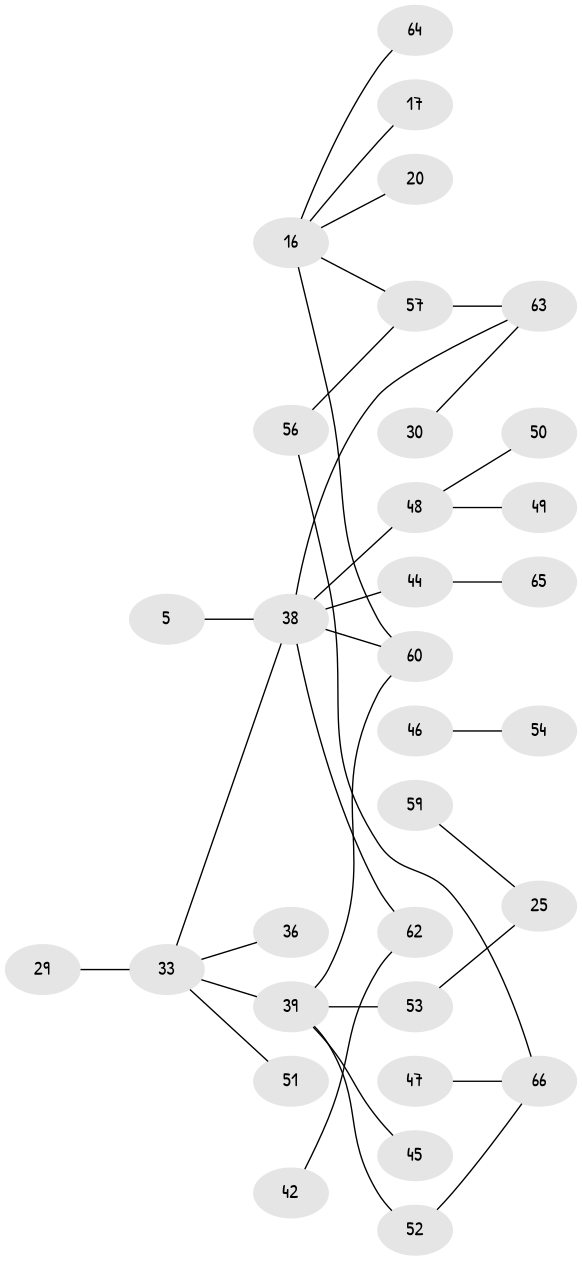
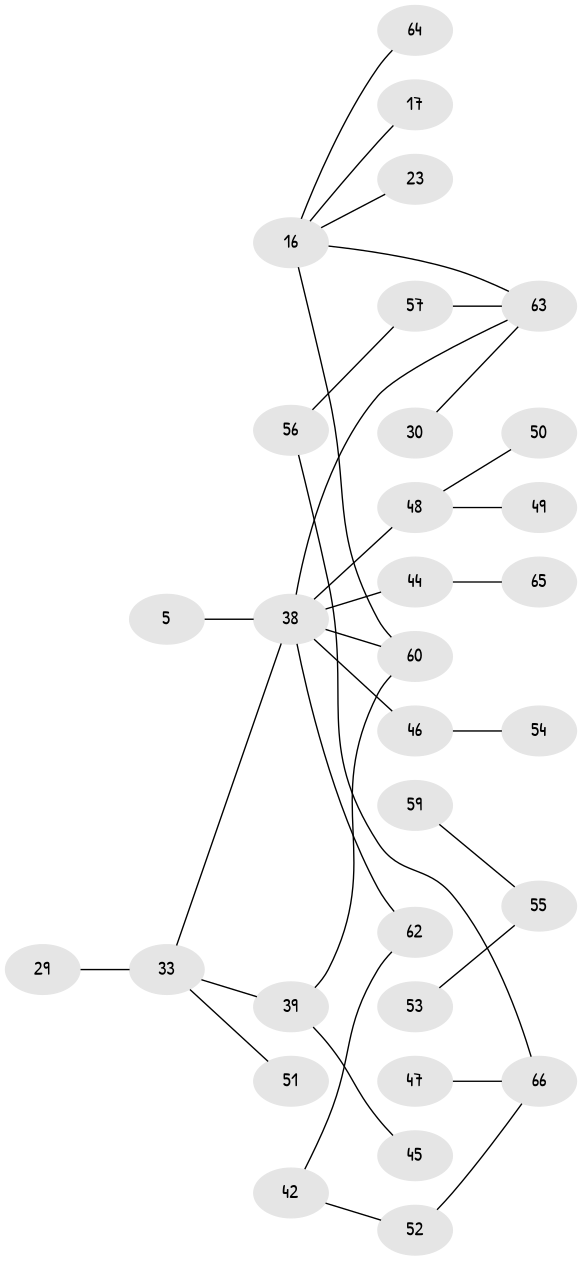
node "20": label "20" -> "23"
edge "16" -- "57": now "16" -- "63"
edge "38" -- "46": added
node "25": label "25" -> "55"
node "36": removed
edge "39" -- "53": removed
edge "39" -- "52": now "42" -- "52"
